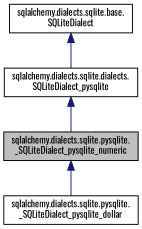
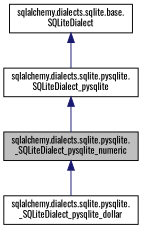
node "sqlalchemy.dialects.sqlite.dialects. SQLiteDialect_pysqlite": label "sqlalchemy.dialects.sqlite.dialects. SQLiteDialect_pysqlite" -> "sqlalchemy.dialects.sqlite.pysqlite. SQLiteDialect_pysqlite"
